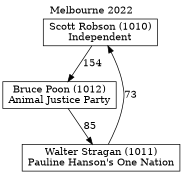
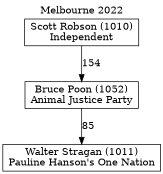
node "Bruce Poon (1012) Animal Justice Party": label "Bruce Poon (1012) Animal Justice Party" -> "Bruce Poon (1052) Animal Justice Party"
edge "Walter Stragan (1011) Pauline Hanson's One Nation" -> "Scott Robson (1010) Independent": removed, label "73"
